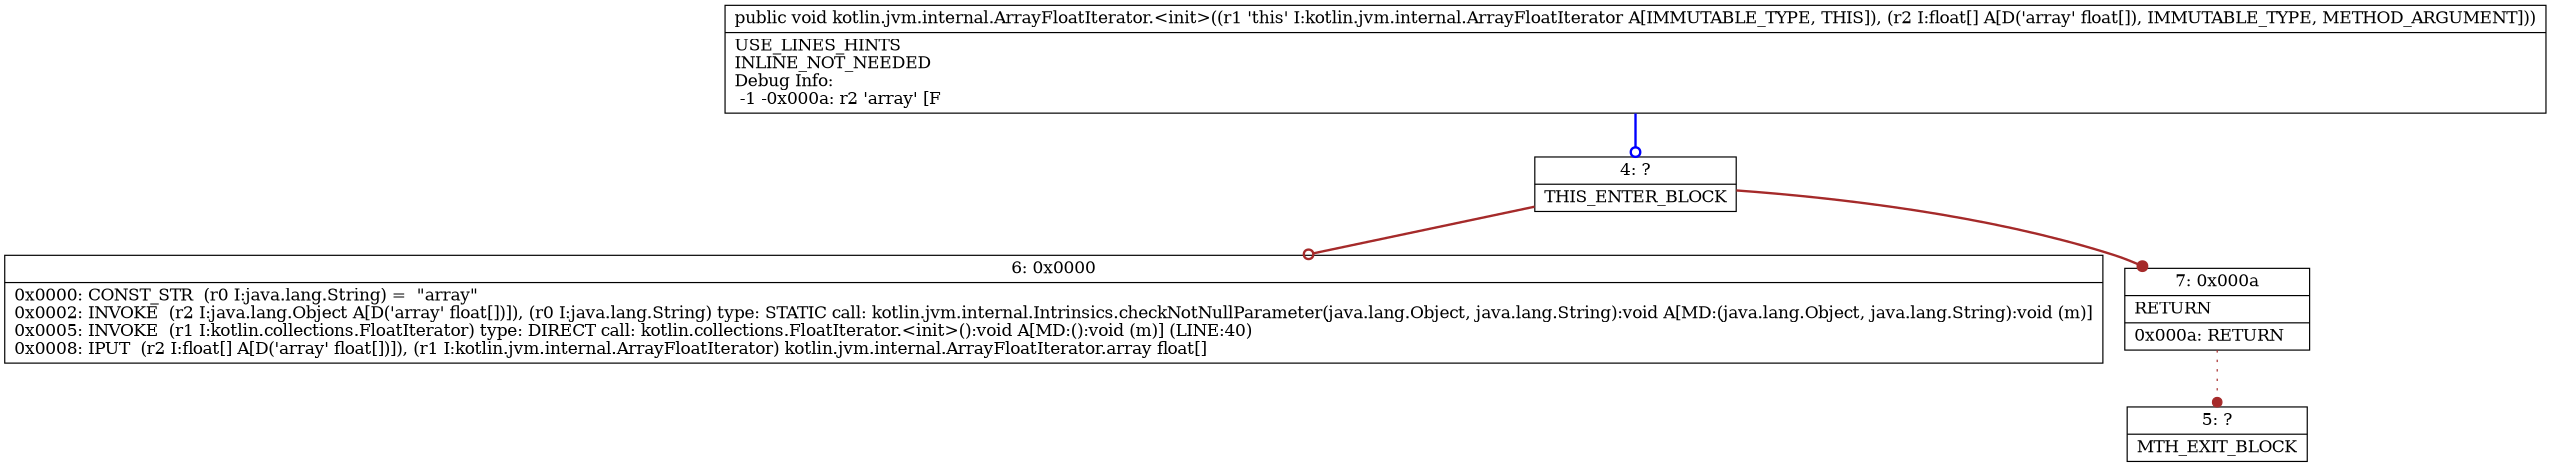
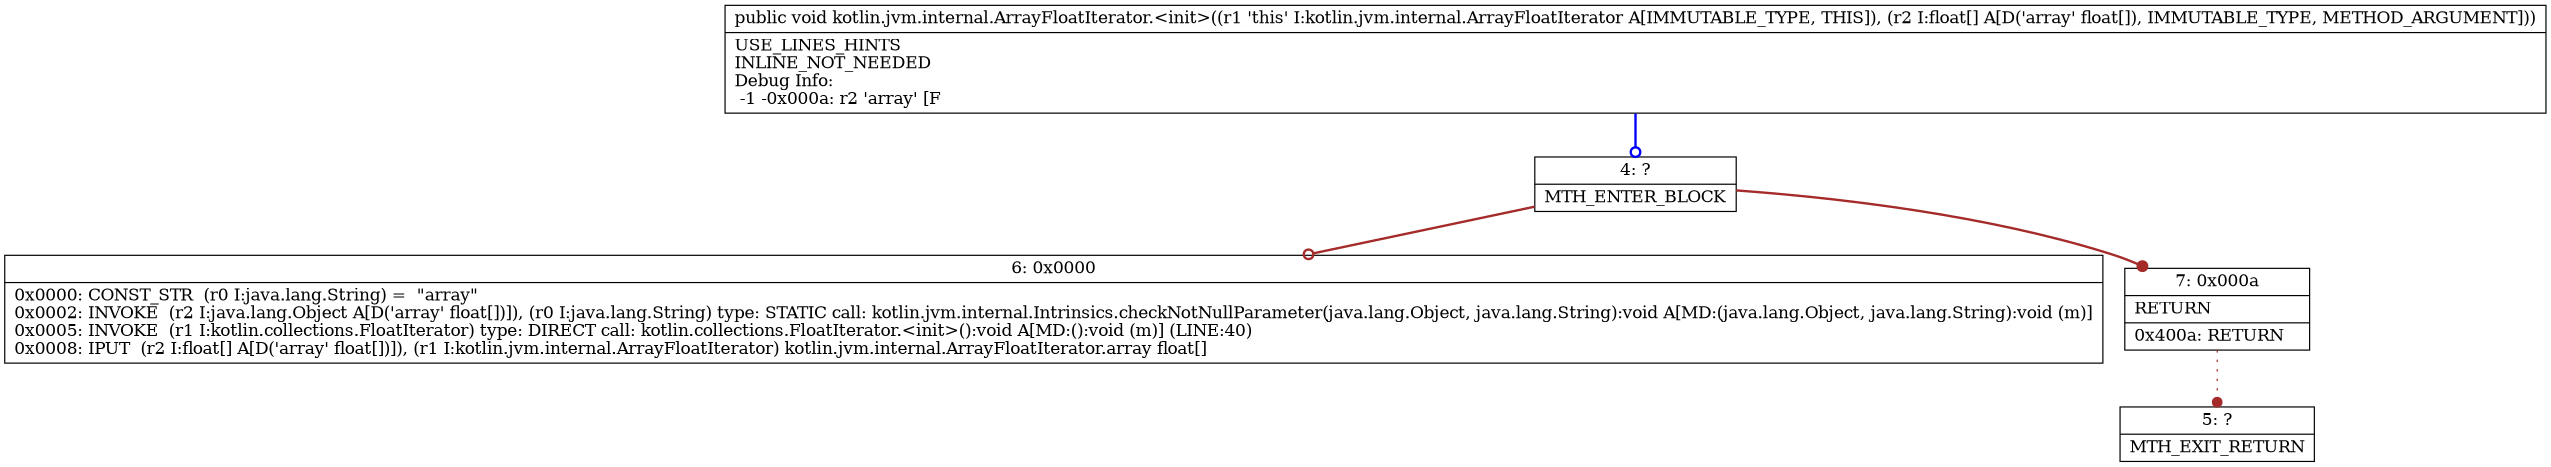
node "4: ?": text "THIS_ENTER_BLOCK" -> "MTH_ENTER_BLOCK"
node "7: 0x000a": text "0x000a: RETURN" -> "0x400a: RETURN"
node "5: ?": text "MTH_EXIT_BLOCK" -> "MTH_EXIT_RETURN"
